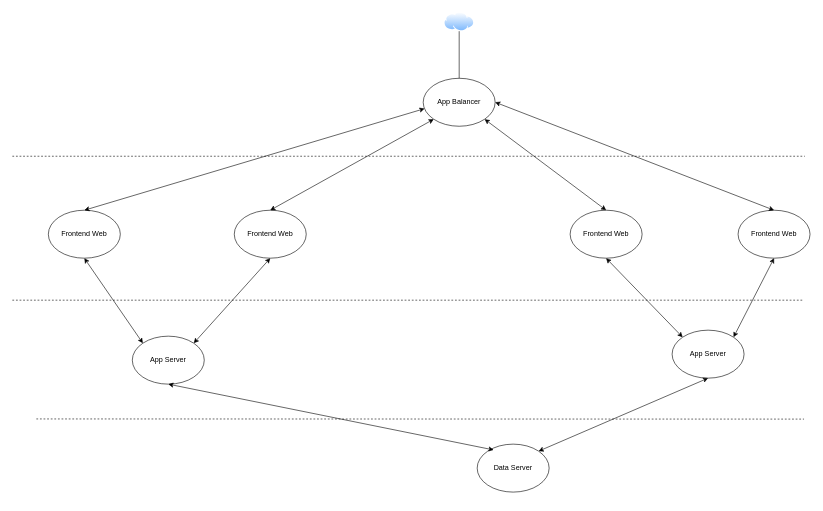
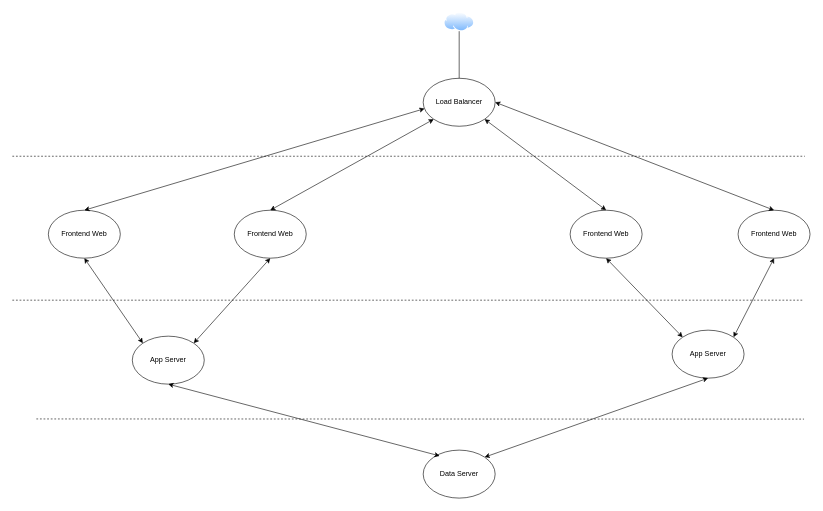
node "App Balancer": label "App Balancer" -> "Load Balancer"
node "Data Server": moved (513, 468) -> (459, 474)
